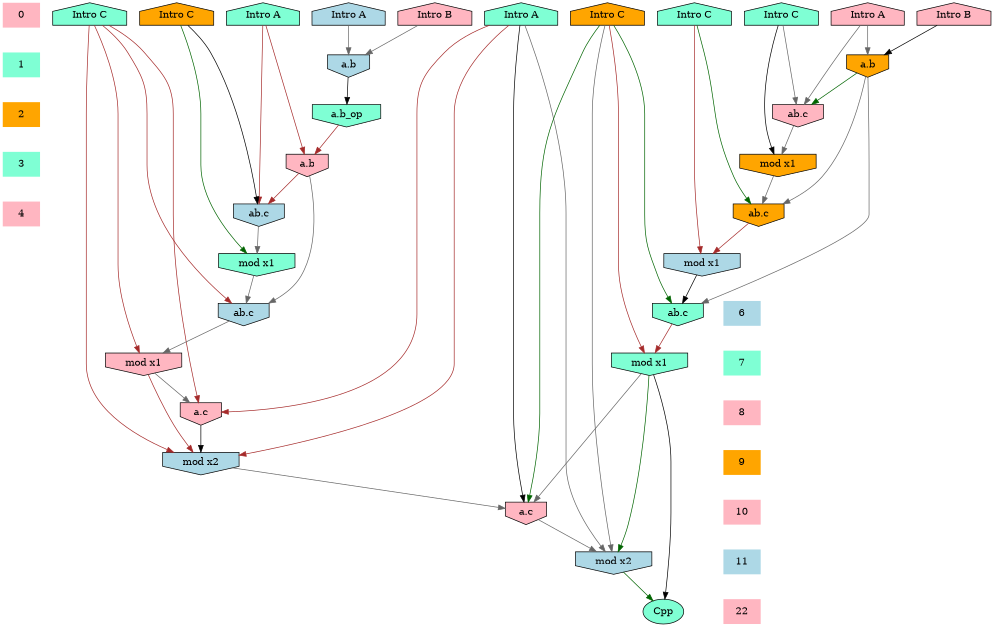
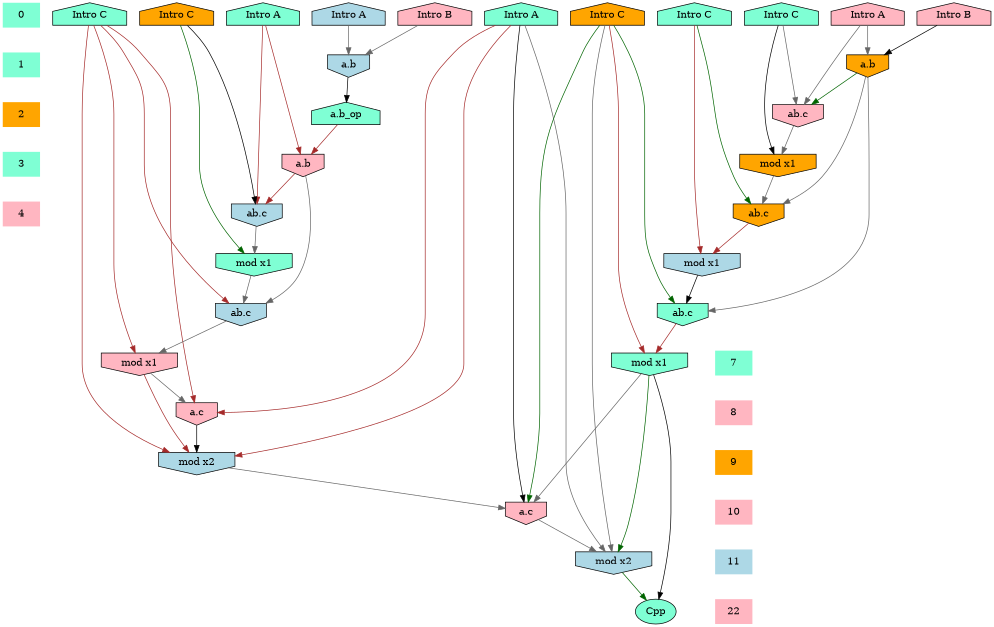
node "0": fillcolor lightpink -> aquamarine
node "a.b_op": shape invhouse -> house
node "6": removed
